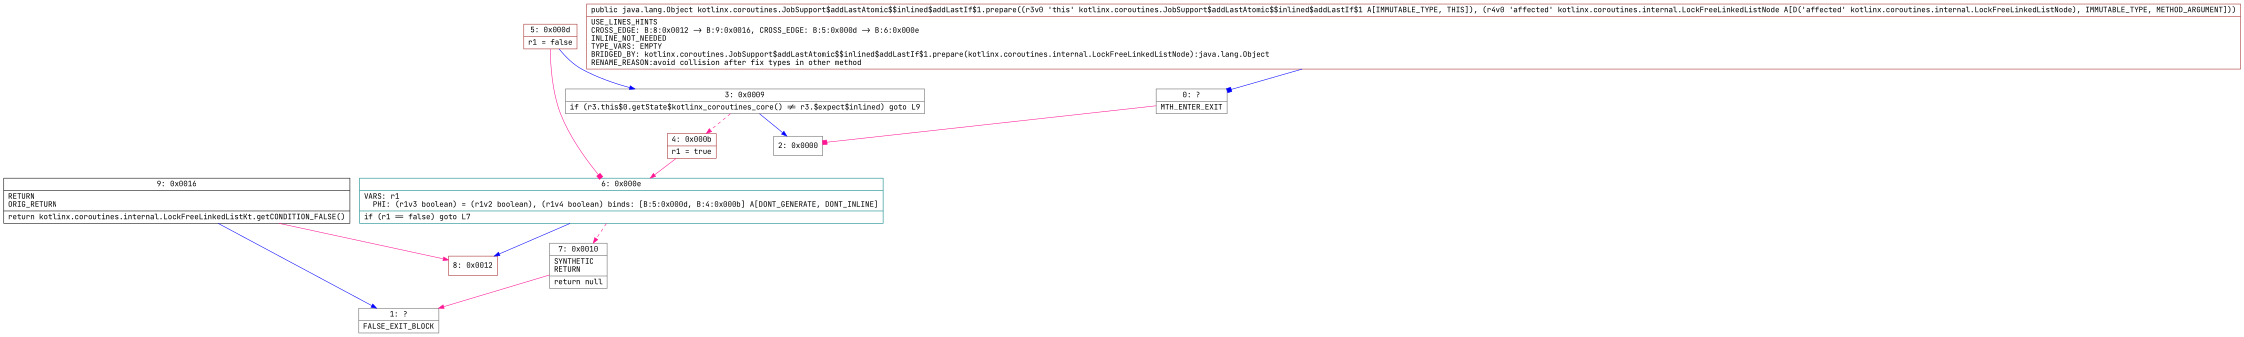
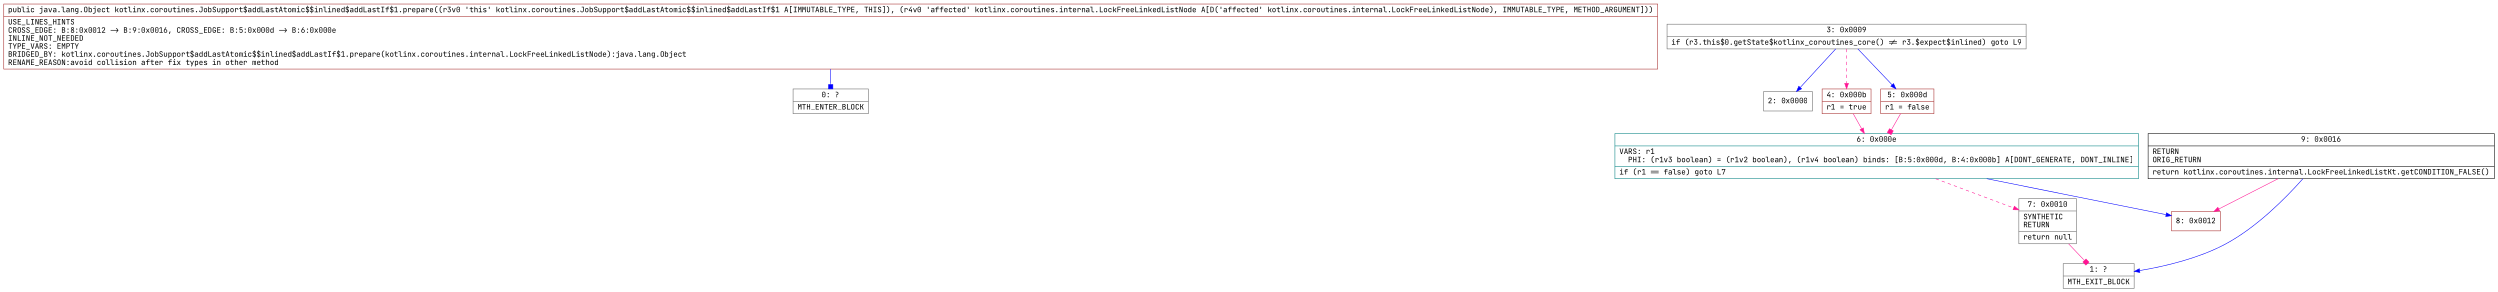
edge "5: 0x000d" -> "3: 0x0009": reversed
node "0: ?": text "MTH_ENTER_EXIT" -> "MTH_ENTER_BLOCK"
edge "0: ?" -> "2: 0x0000": removed
edge "7: 0x0010" -> "1: ?": arrowhead normal -> box
node "1: ?": text "FALSE_EXIT_BLOCK" -> "MTH_EXIT_BLOCK"
